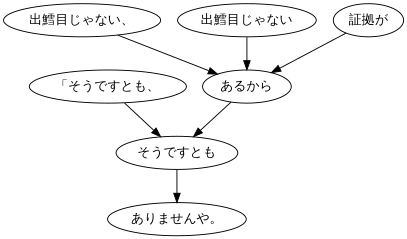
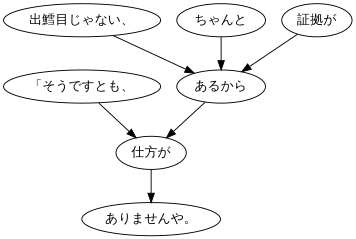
node "出鱈目じゃない": label "出鱈目じゃない" -> "ちゃんと"
node "そうですとも": label "そうですとも" -> "仕方が"
